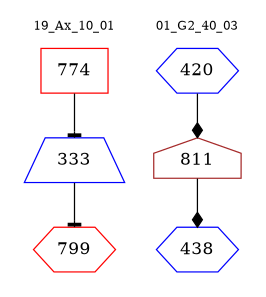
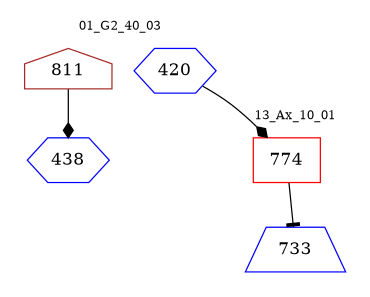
cluster "19_Ax_10_01": label "19_Ax_10_01" -> "13_Ax_10_01"
edge "420" -> "811": now "420" -> "774"
node "333": label "333" -> "733"
node "799": removed
